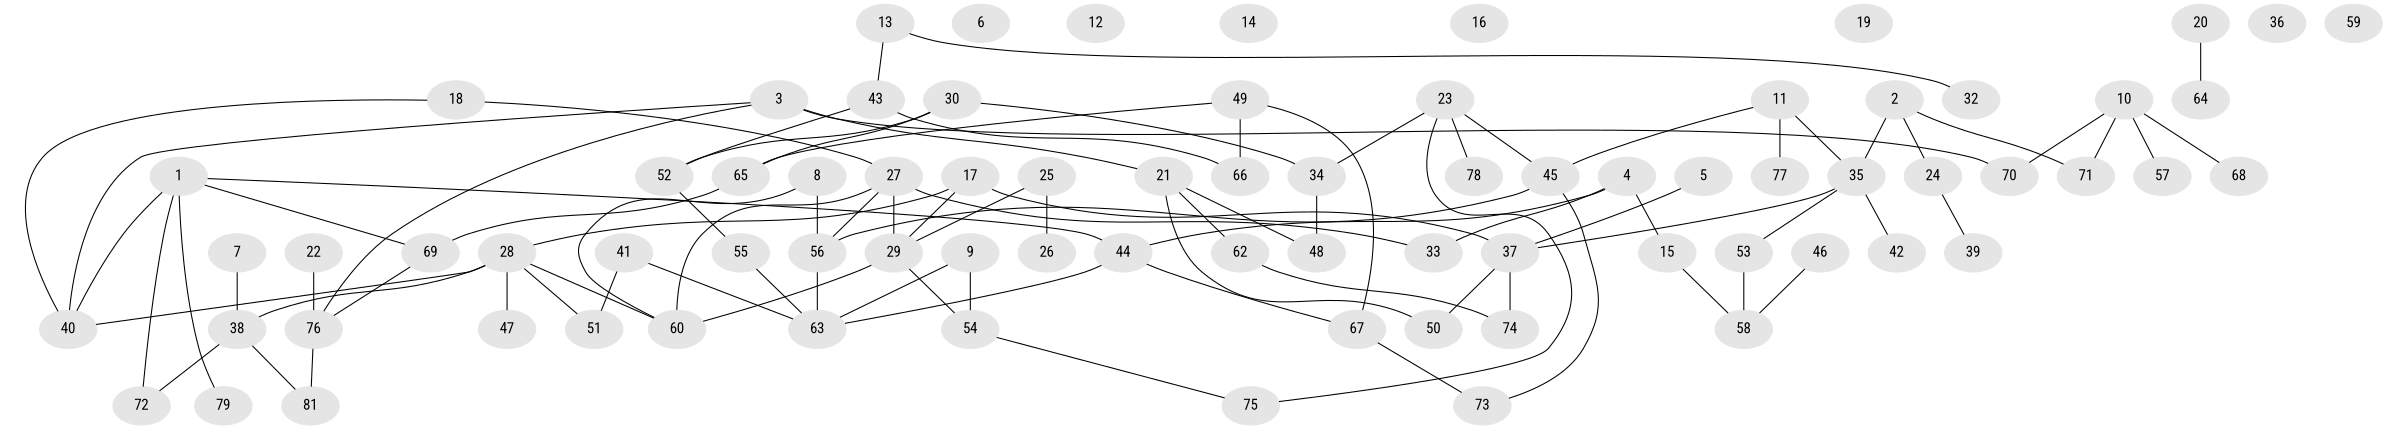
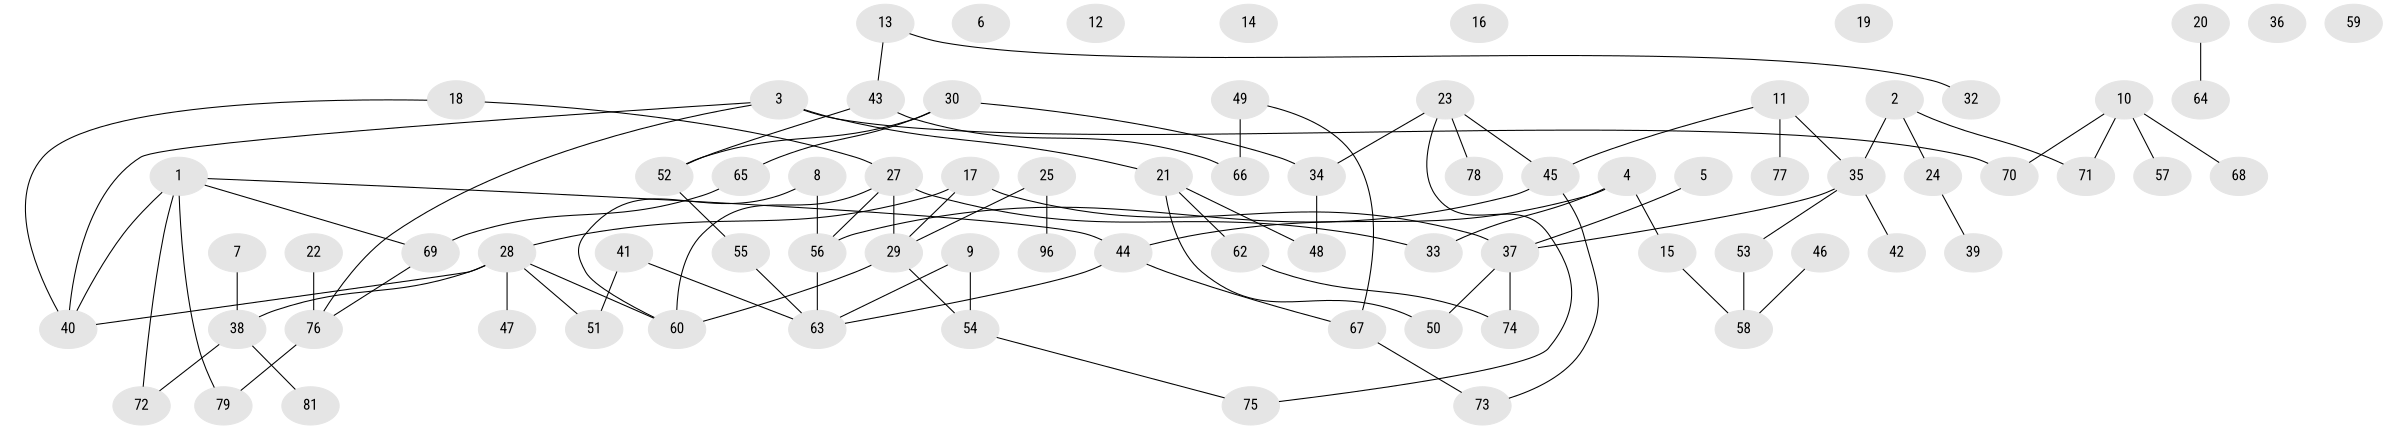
edge "49" -- "65": removed
node "26": label "26" -> "96"
edge "76" -- "81": now "76" -- "79"
